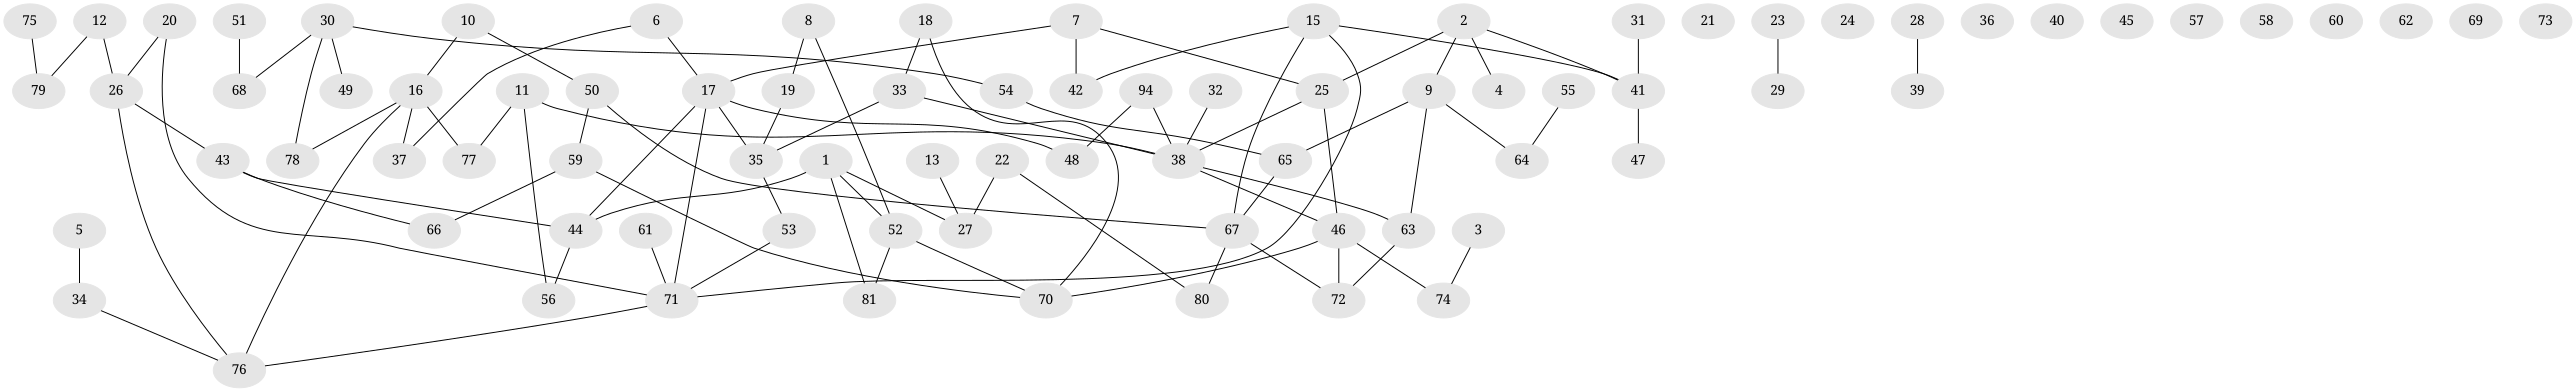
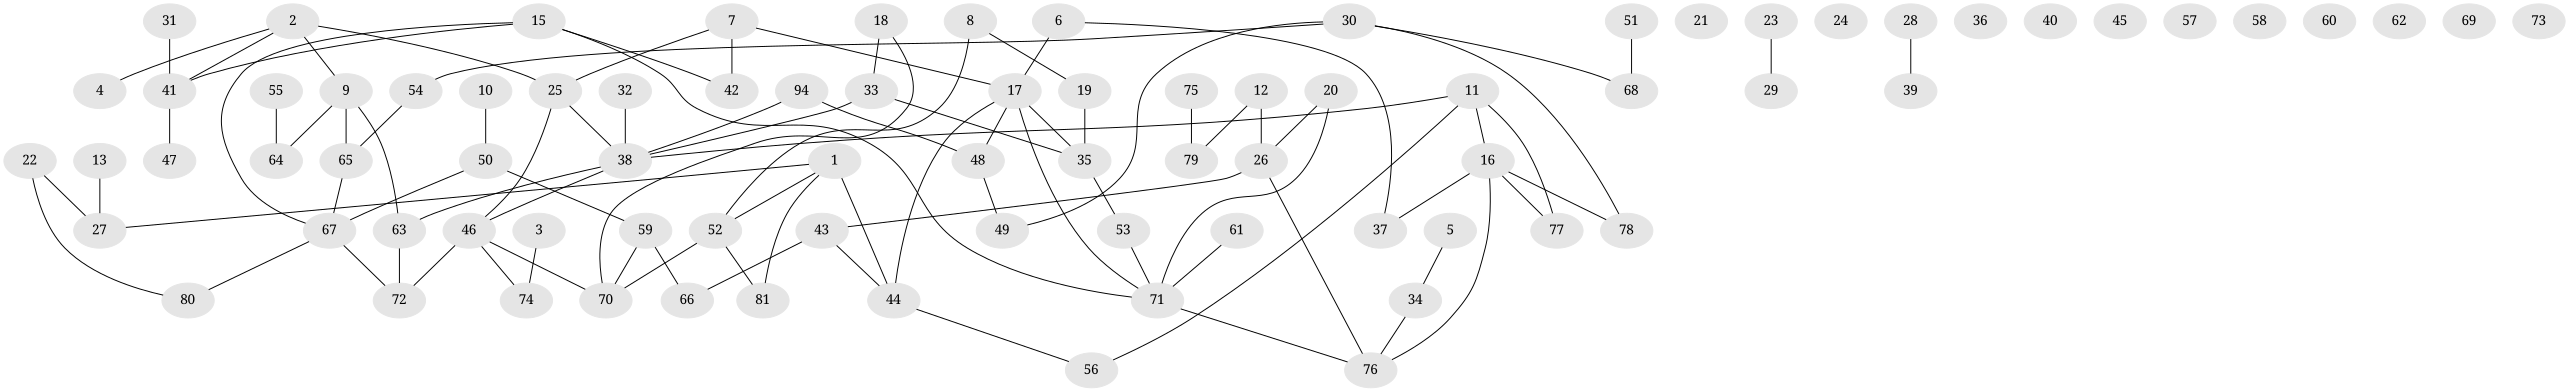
edge "10" -- "16": now "11" -- "16"
edge "48" -- "49": added
